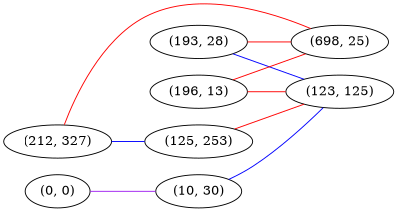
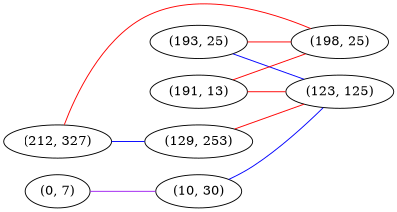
node "(193, 28)": label "(193, 28)" -> "(193, 25)"
node "(698, 25)": label "(698, 25)" -> "(198, 25)"
node "(196, 13)": label "(196, 13)" -> "(191, 13)"
node "(125, 253)": label "(125, 253)" -> "(129, 253)"
node "(0, 0)": label "(0, 0)" -> "(0, 7)"
